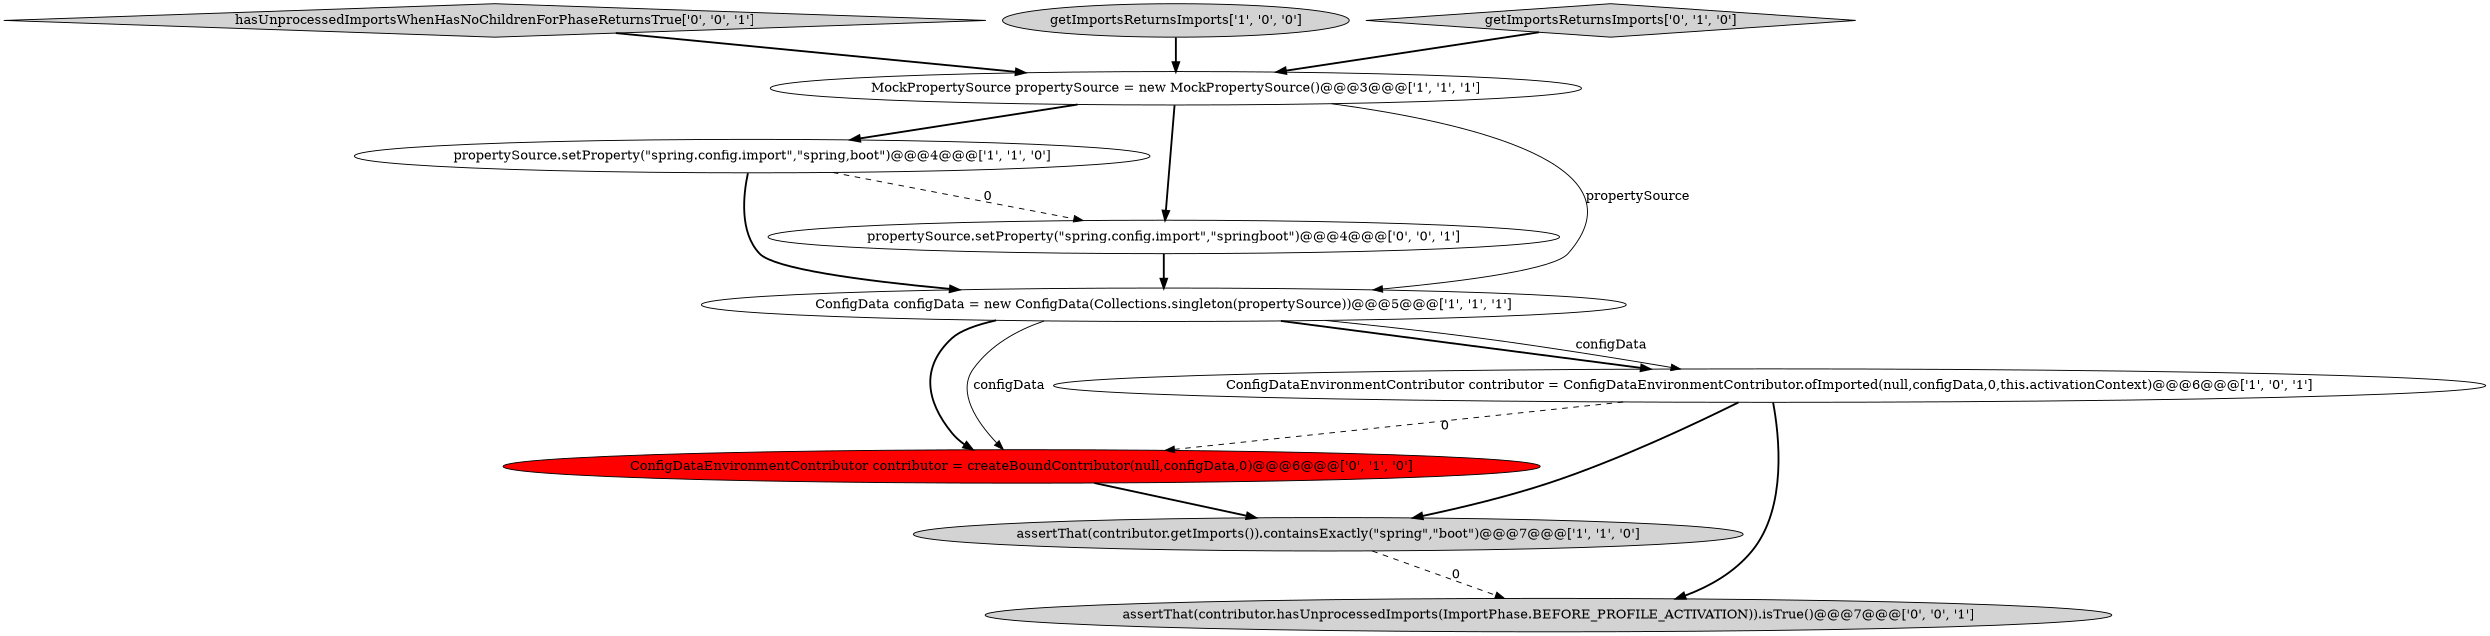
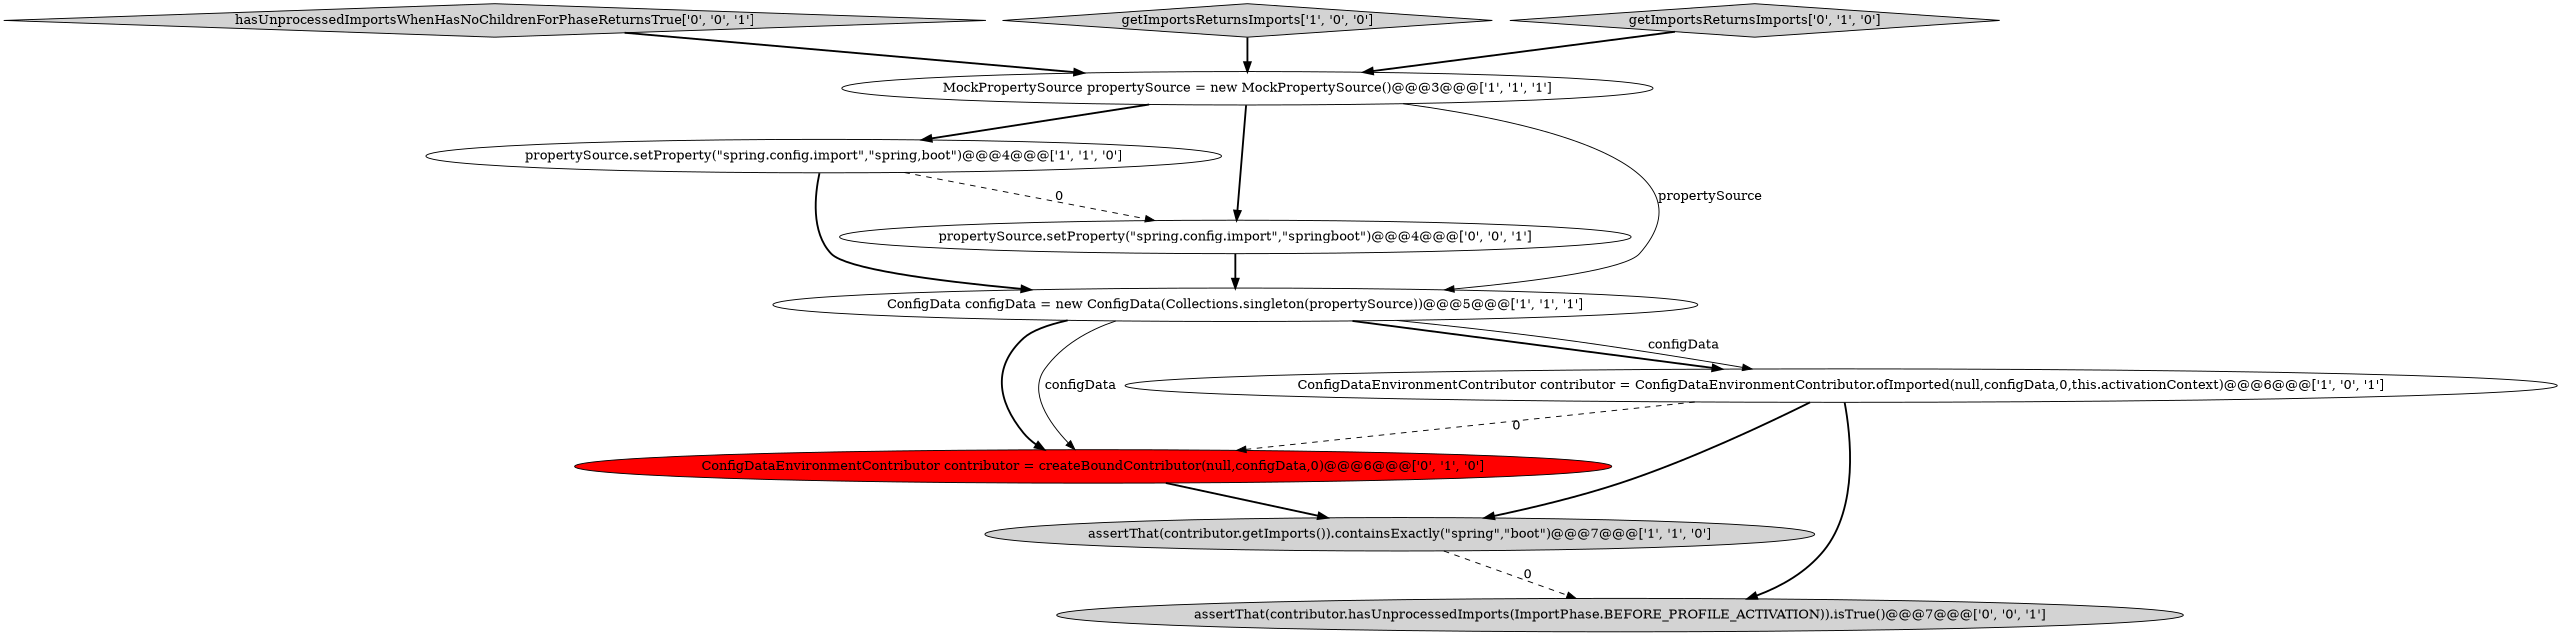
node "getImportsReturnsImports['1', '0', '0']": shape ellipse -> diamond
